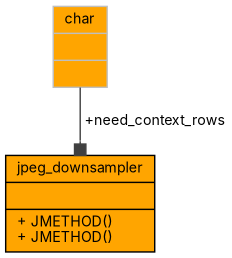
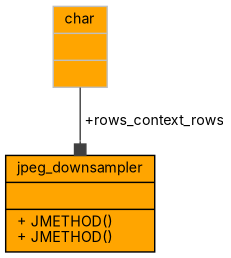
edge "char" -> "jpeg_downsampler": label " +need_context_rows" -> " +rows_context_rows"
